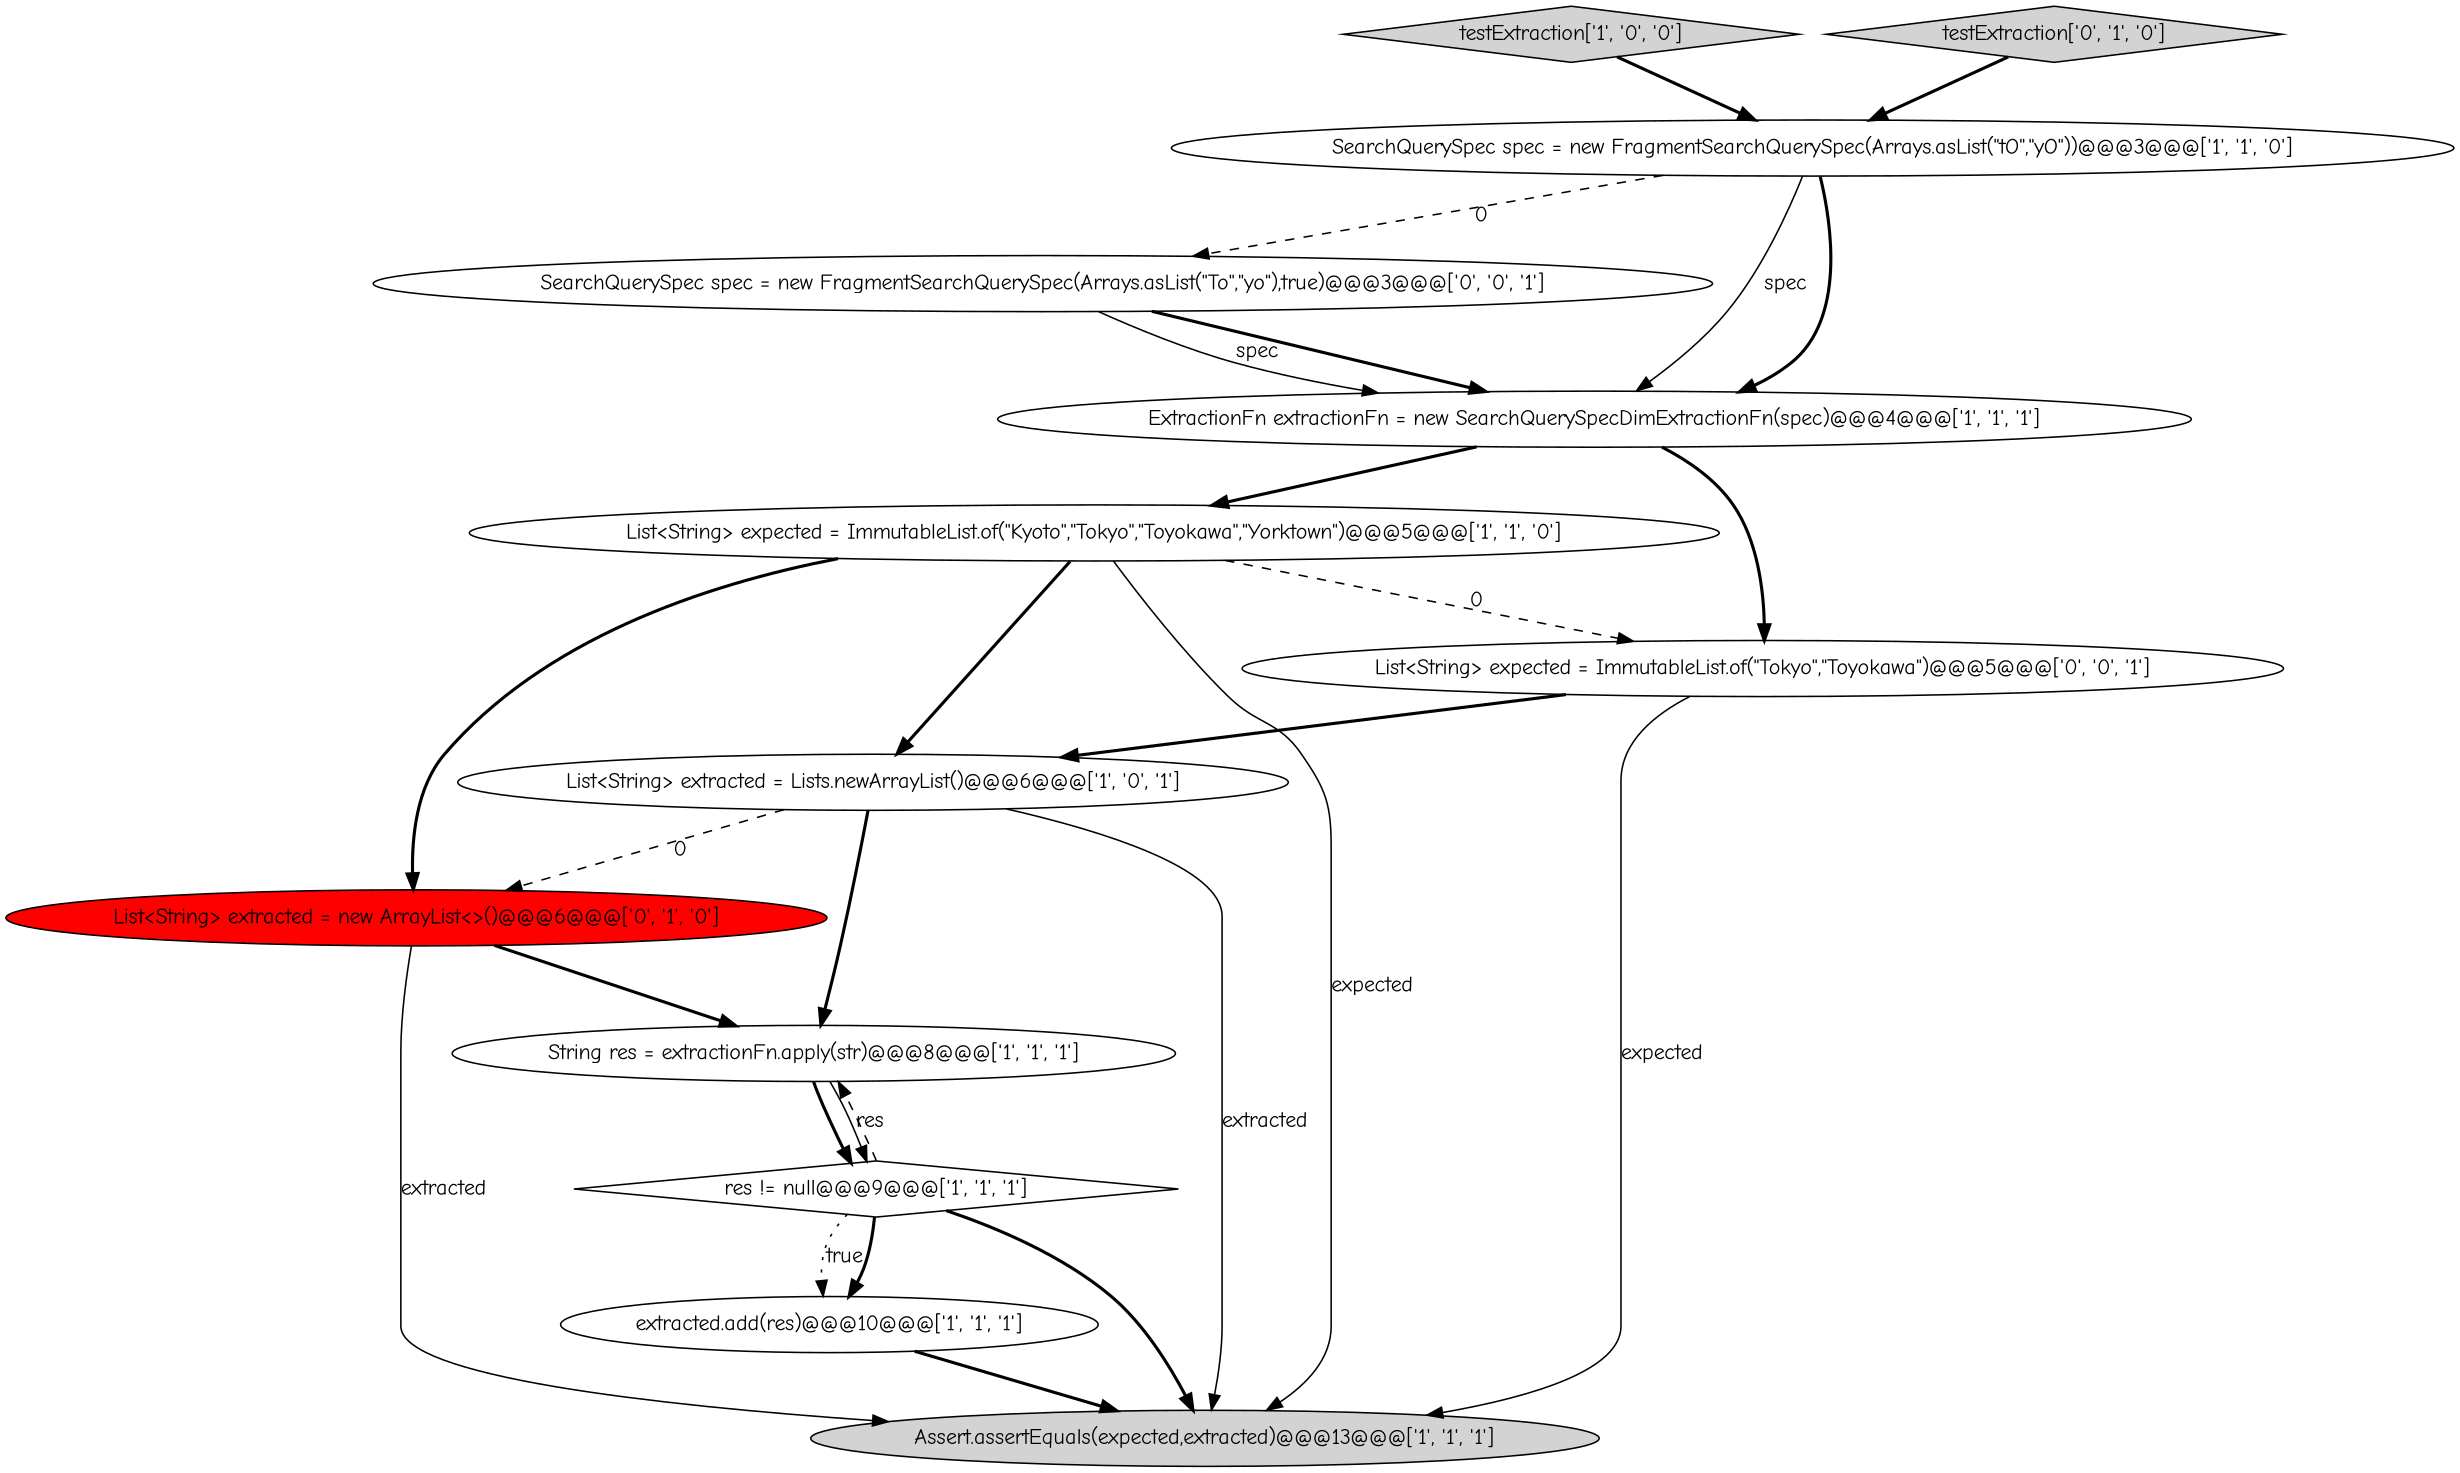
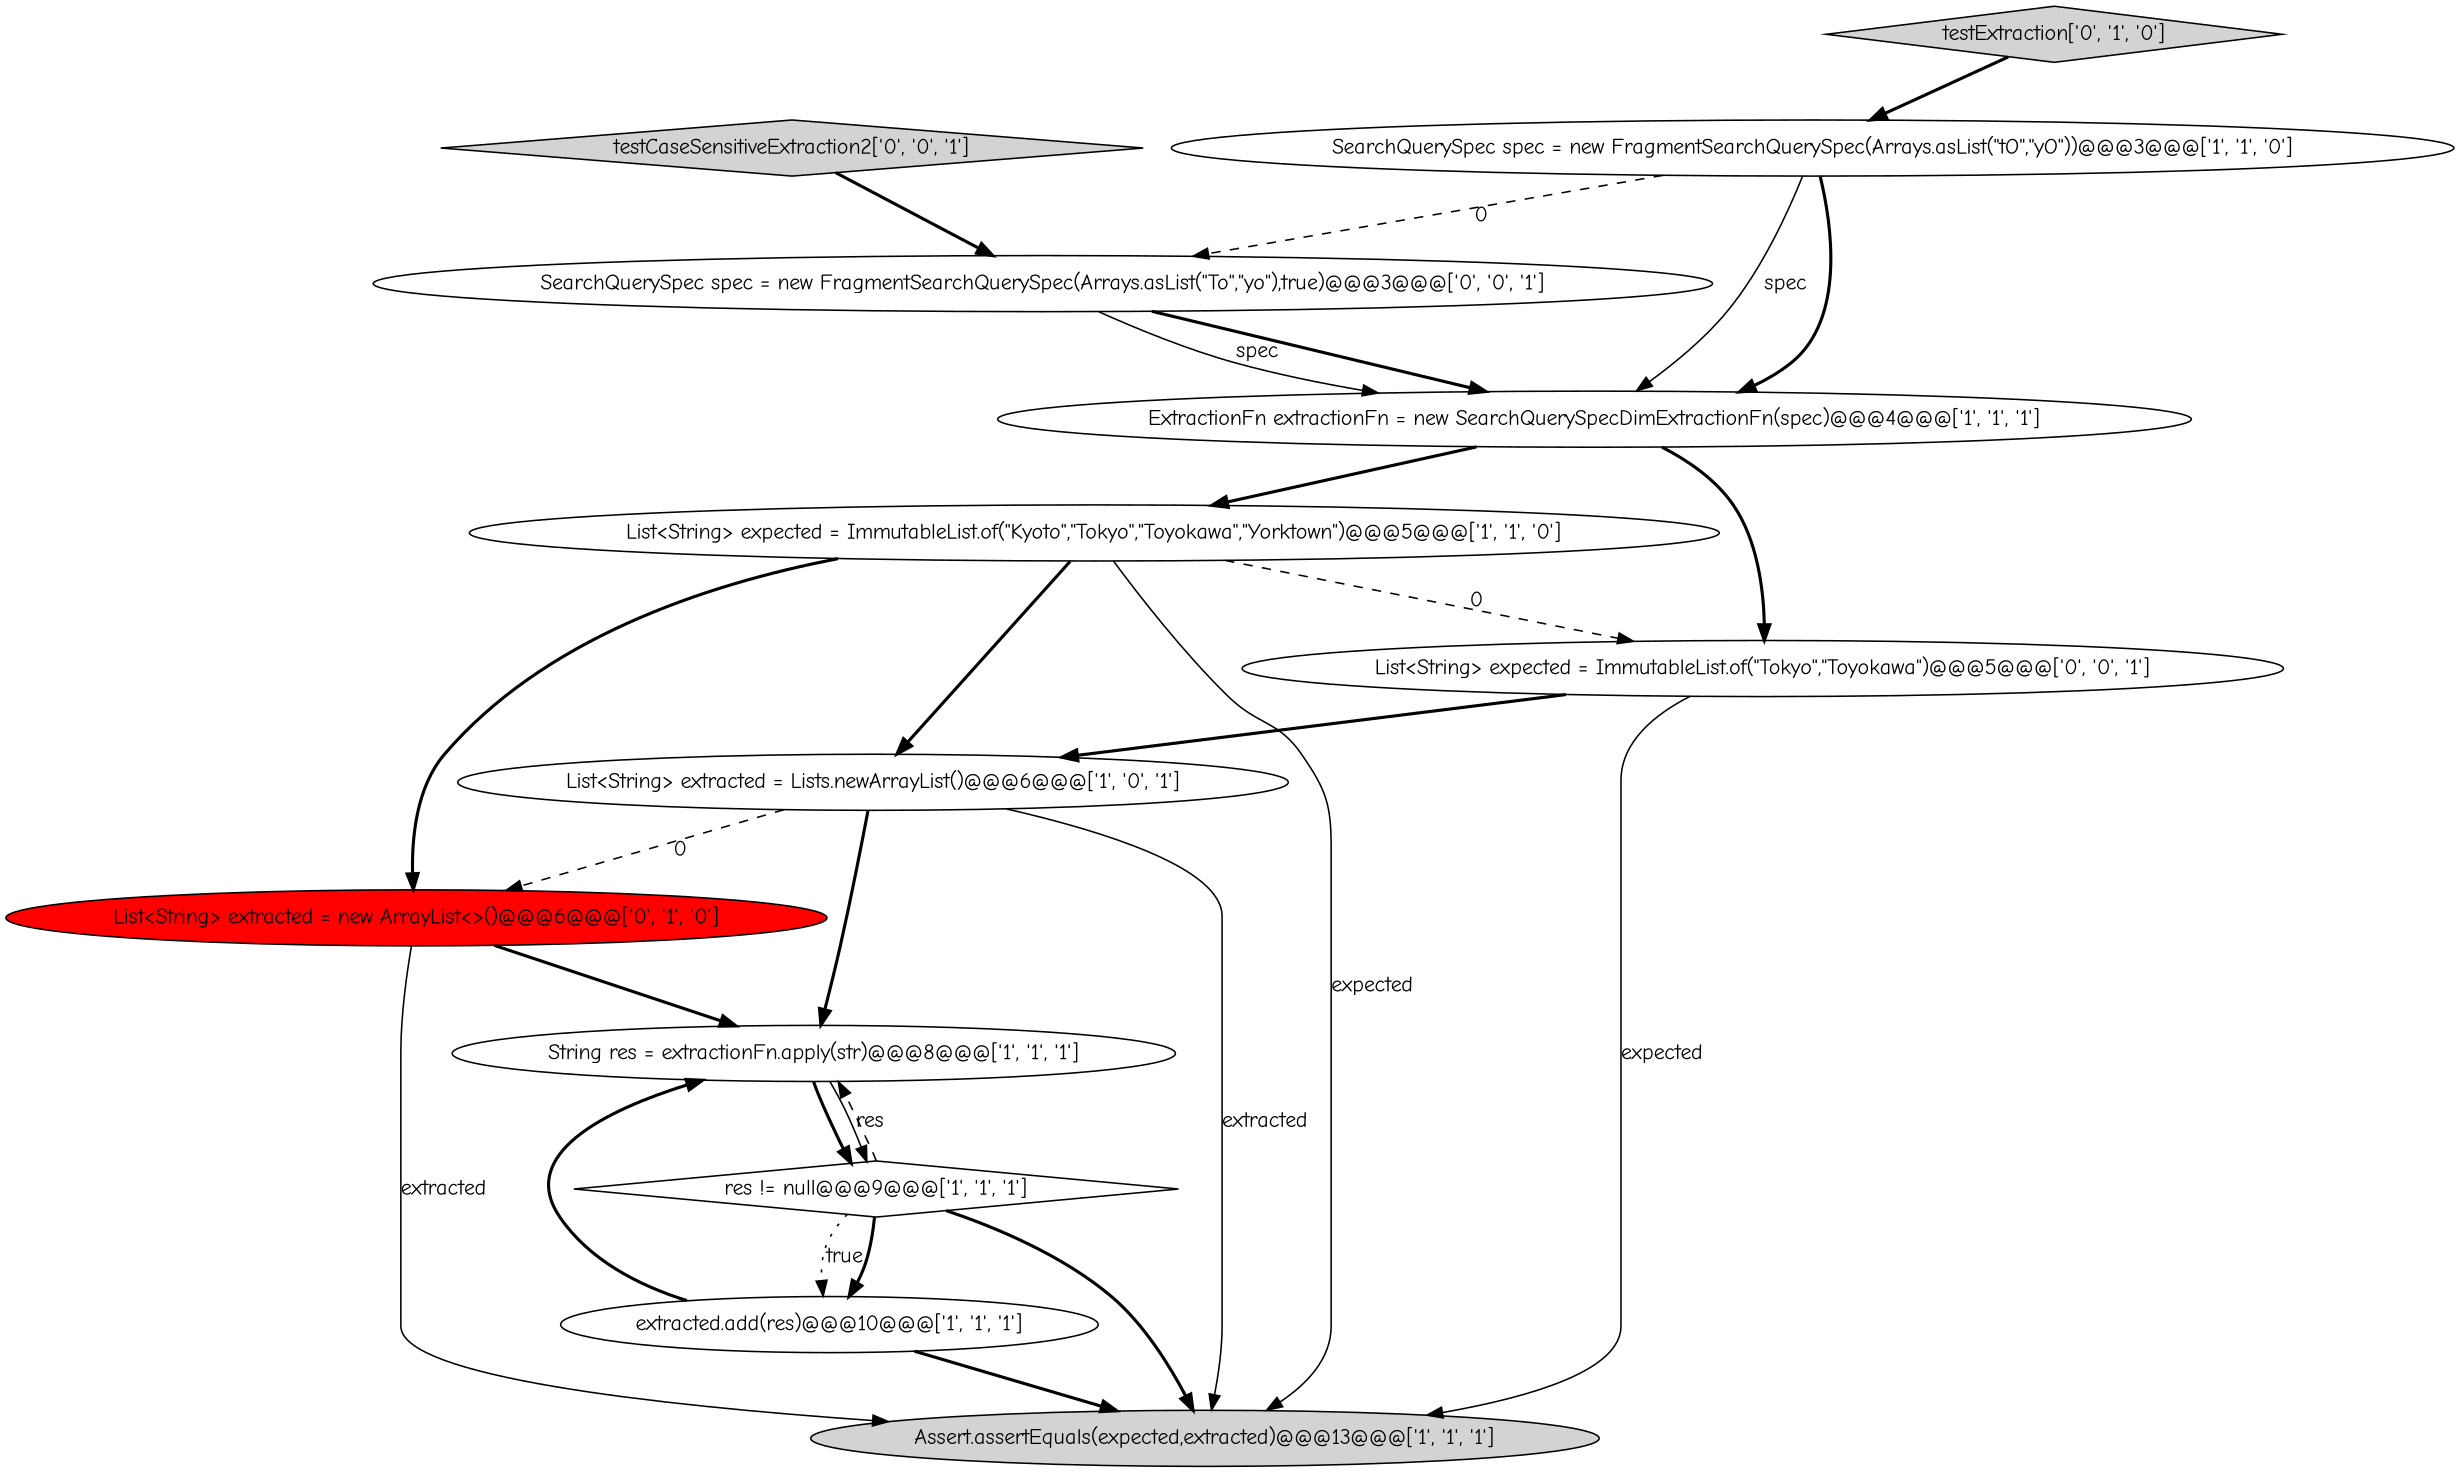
node "testExtraction['1', '0', '0']": removed
node "testCaseSensitiveExtraction2['0', '0', '1']": added
edge "extracted.add(res)@@@10@@@['1', '1', '1']" -> "String res = extractionFn.apply(str)@@@8@@@['1', '1', '1']": added
